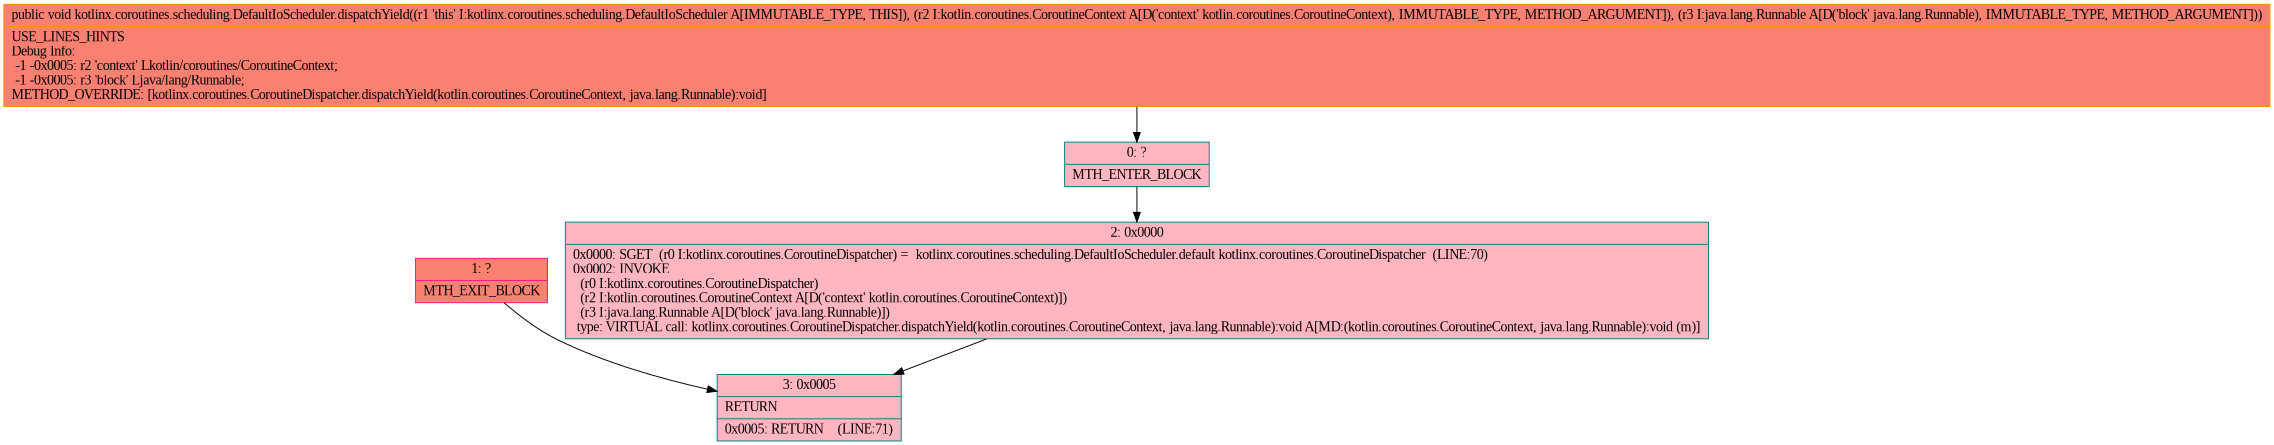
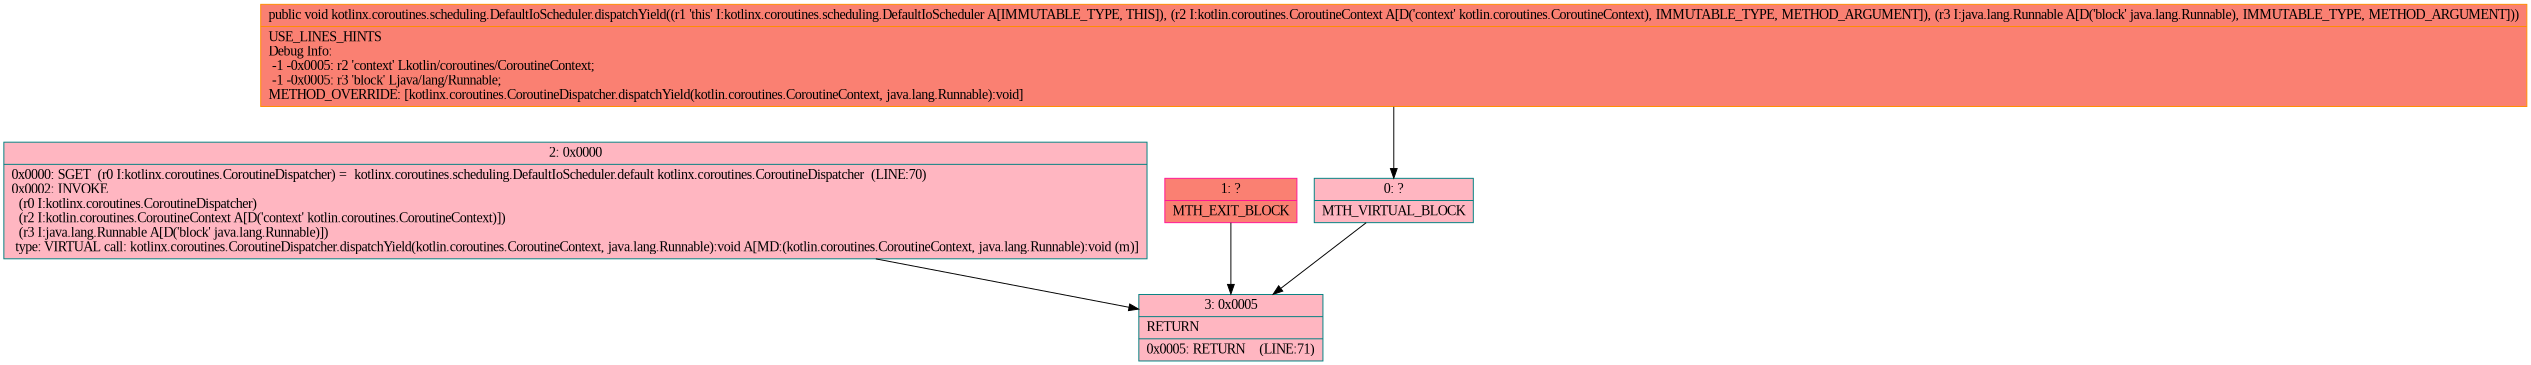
node "0: ?": text "MTH_ENTER_BLOCK" -> "MTH_VIRTUAL_BLOCK"
edge "0: ?" -> "2: 0x0000": now "0: ?" -> "3: 0x0005"
